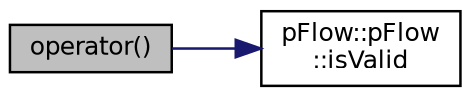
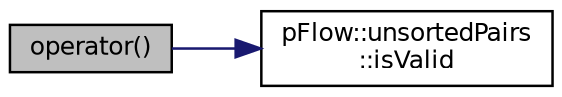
node "pFlow::pFlow ::isValid": label "pFlow::pFlow ::isValid" -> "pFlow::unsortedPairs ::isValid"
